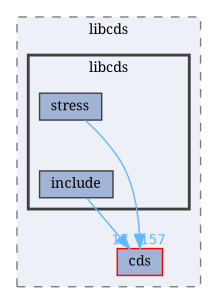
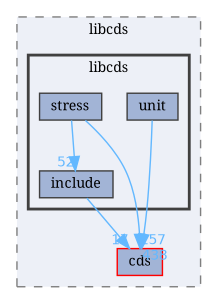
node "unit": added
edge "stress" -> "include": added
